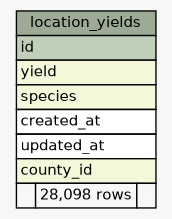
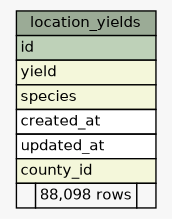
node "location_yields": text "28,098 rows" -> "88,098 rows"
